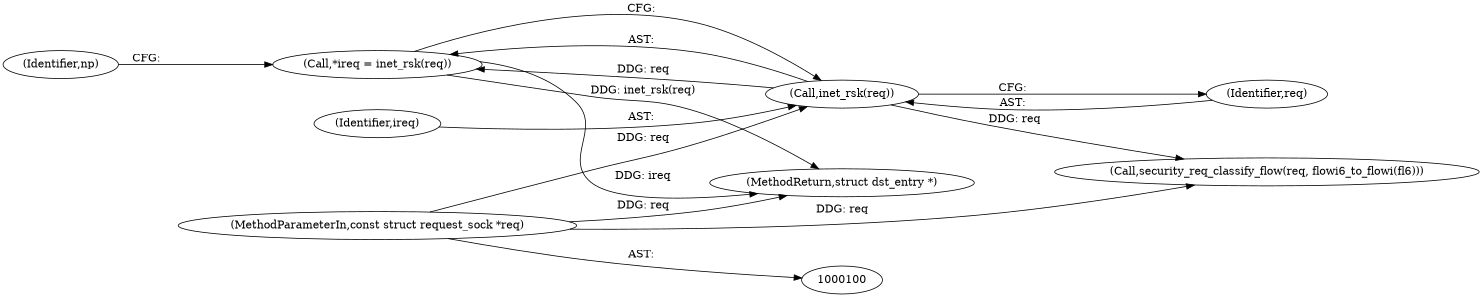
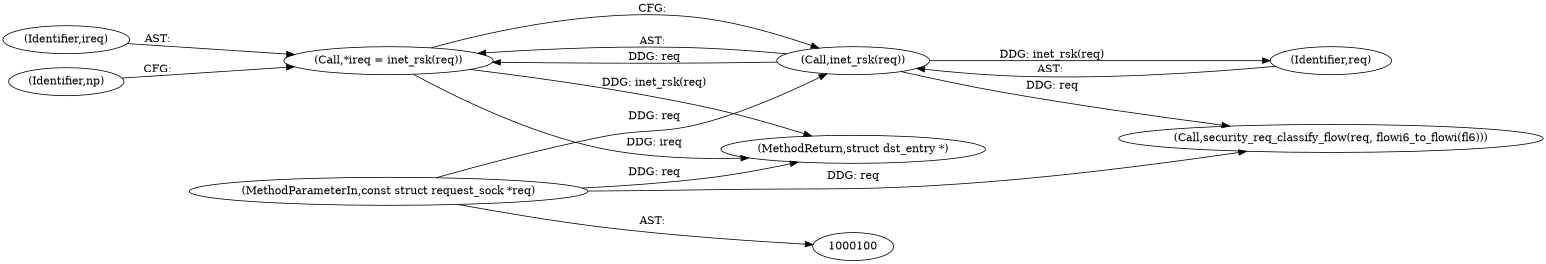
edge "(Call,inet_rsk(req))" -> "(Identifier,req)": label "CFG: " -> "DDG: inet_rsk(req)"
edge "(Identifier,ireq)" -> "(Call,inet_rsk(req))": now "(Identifier,ireq)" -> "(Call,*ireq = inet_rsk(req))"
